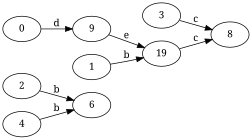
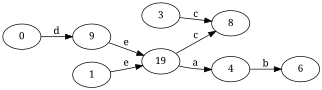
edge "1" -> "19": label "b" -> "e"
edge "19" -> "4": added, label "a"
node "2": removed
